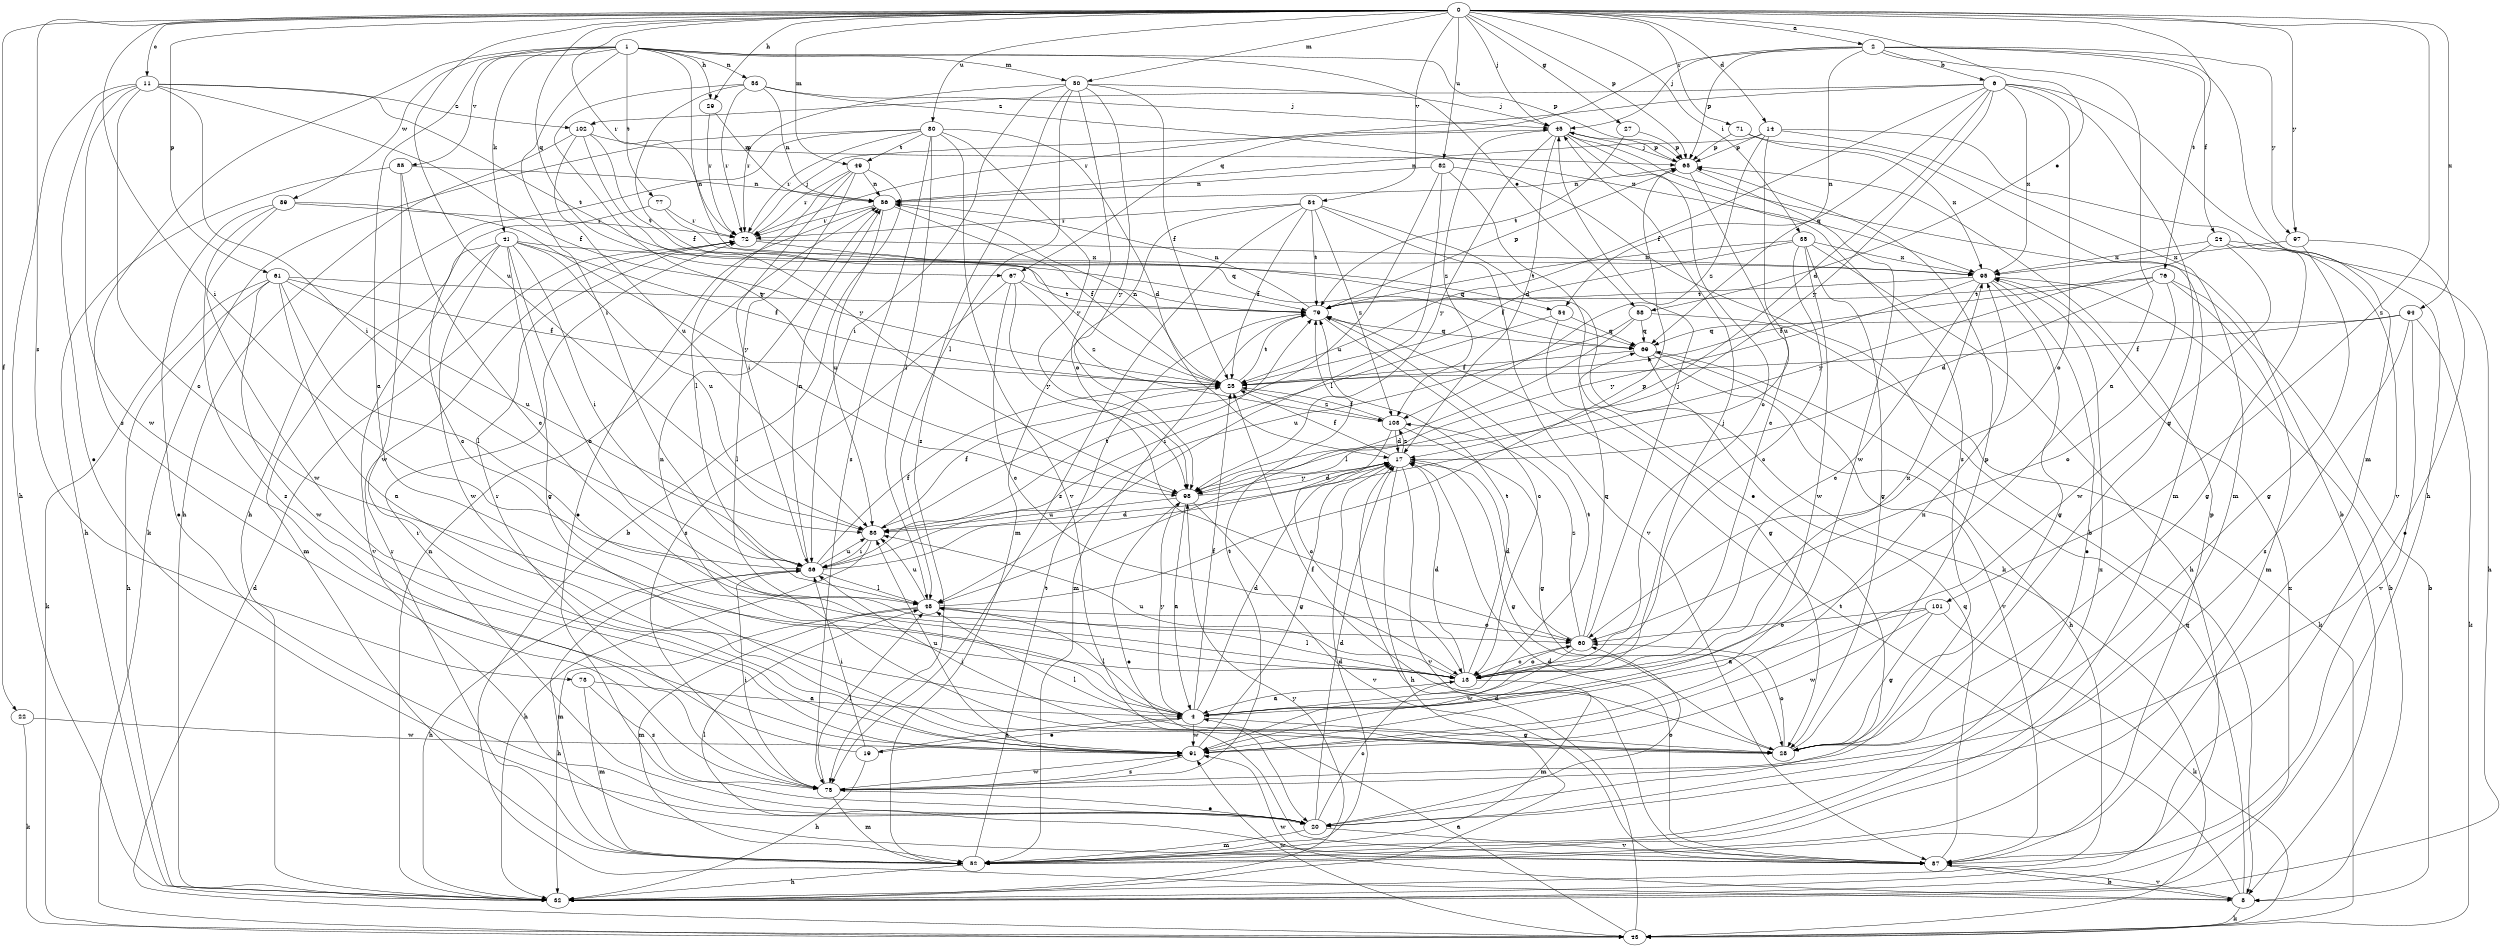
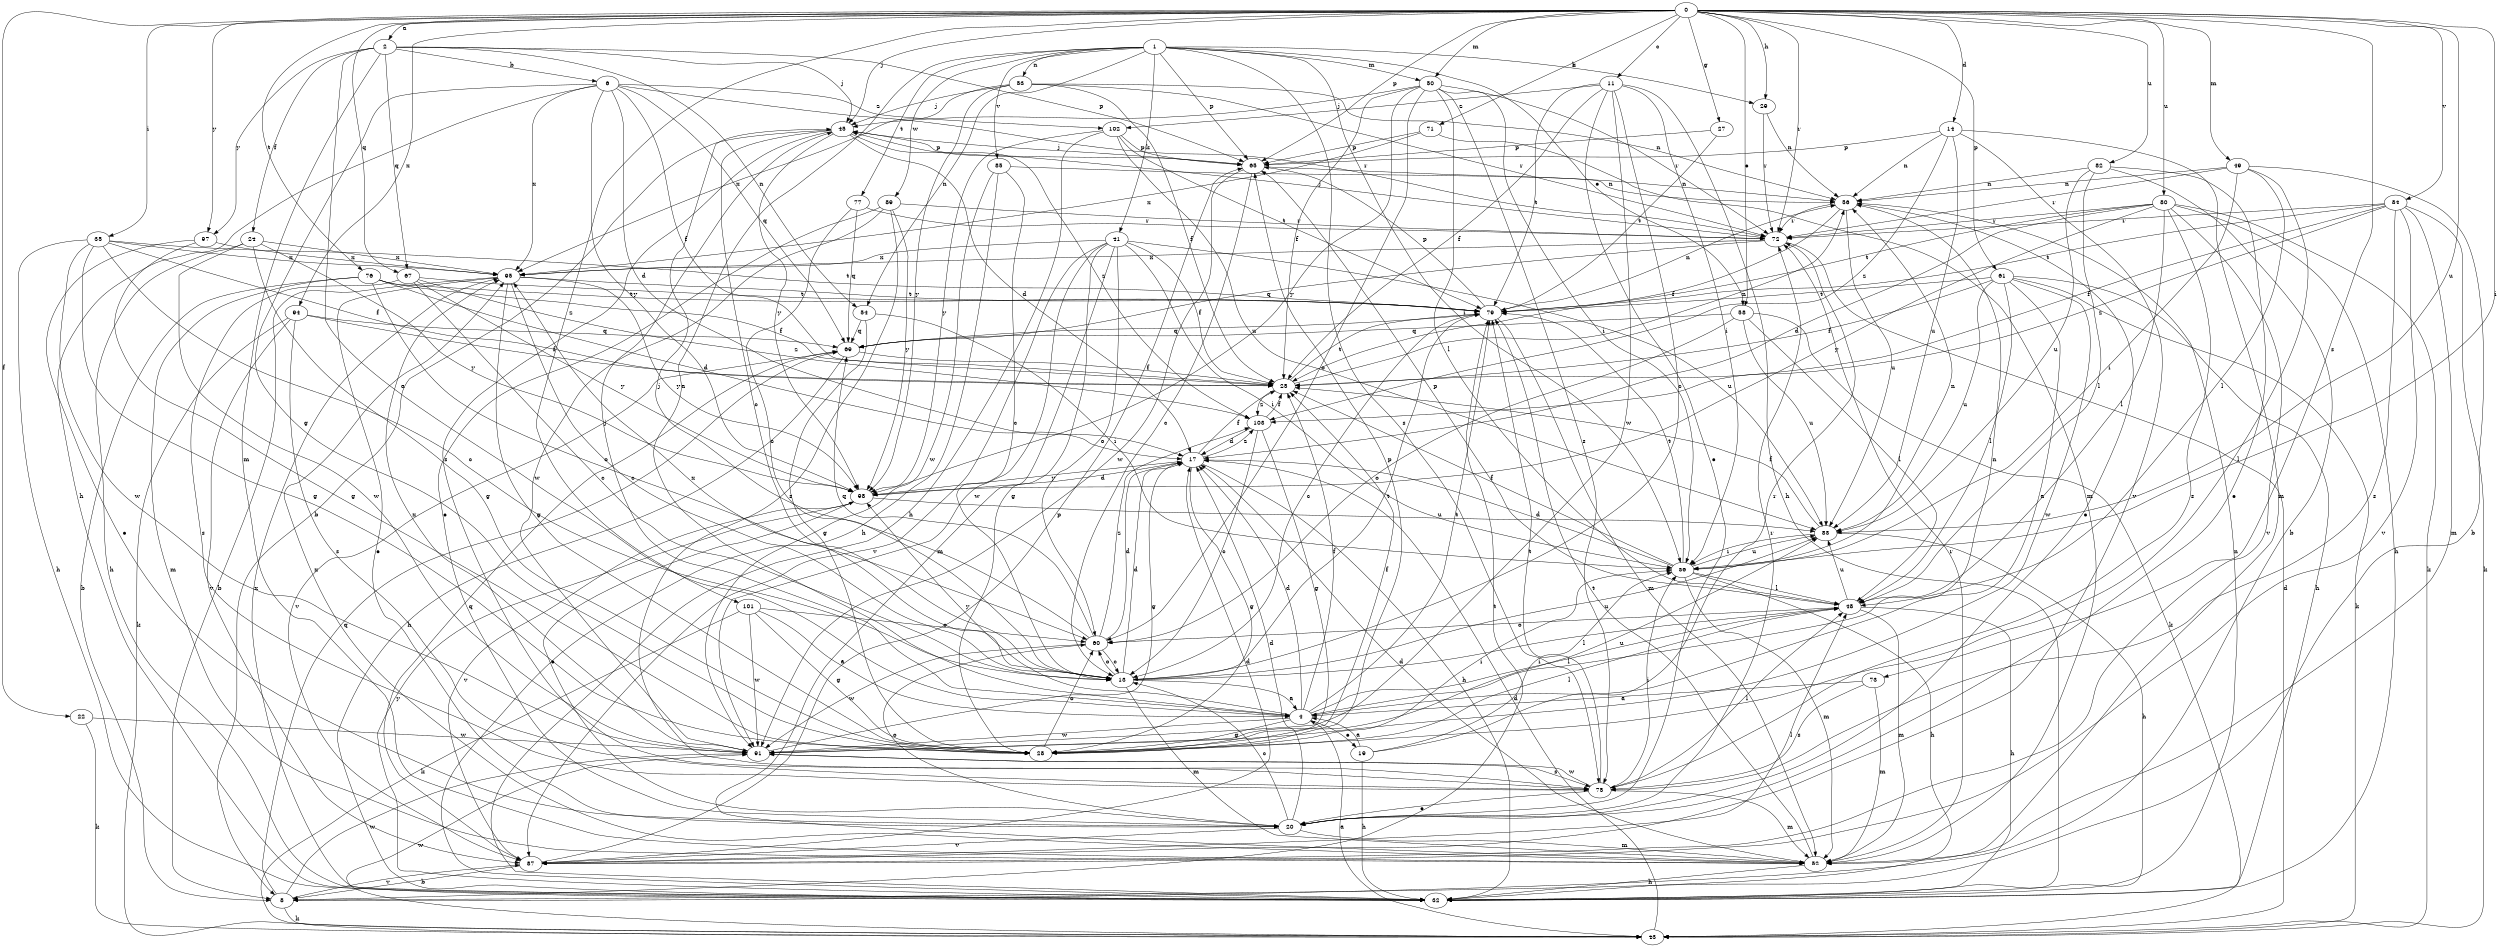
edge "80" -> "49": now "80" -> "79"
edge "6" -> "60": now "58" -> "60"
edge "98" -> "4": removed, label "a"
edge "17" -> "87": removed, label "v"
